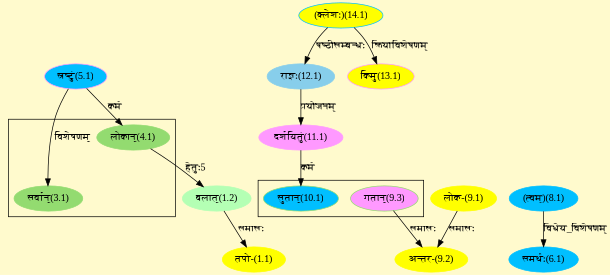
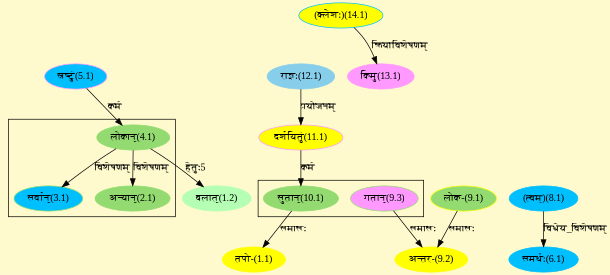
edge "(क्लेशः)(14.1)" -> "राज्ञः(12.1)": removed, label "षष्ठीसम्बन्धः"
node "किमु(13.1)": fillcolor #ffff00 -> #ff99ff
edge "स्रष्टुं(5.1)" -> "सर्वान्(3.1)": now "लोकान्(4.1)" -> "सर्वान्(3.1)"
node "दर्शयितुं(11.1)": fillcolor #ff99ff -> #ffff00
node "सर्वान्(3.1)": fillcolor #93db70 -> #00bfff
node "अन्यान्(2.1)": added
node "सुतान्(10.1)": fillcolor #00bfff -> #93db70
node "लोक-(9.1)": fillcolor #ffff00 -> #93db70
edge "बलात्(1.2)" -> "तपो-(1.1)": now "सुतान्(10.1)" -> "तपो-(1.1)"
